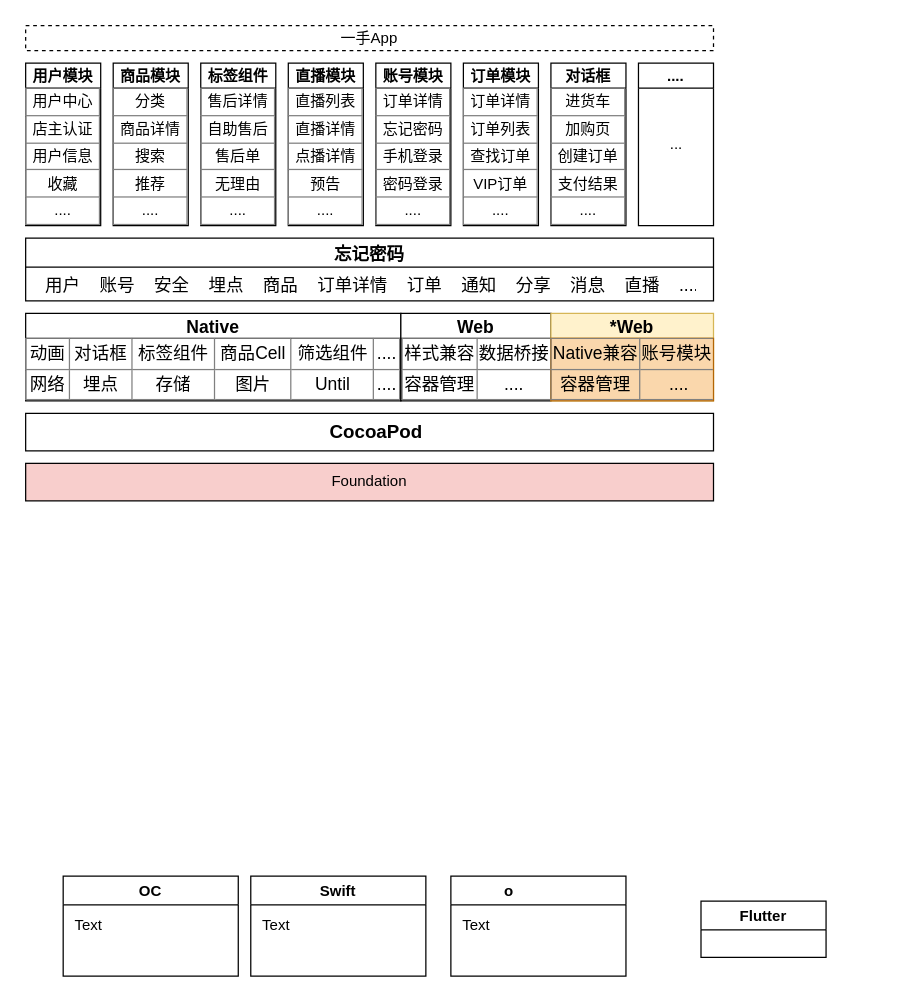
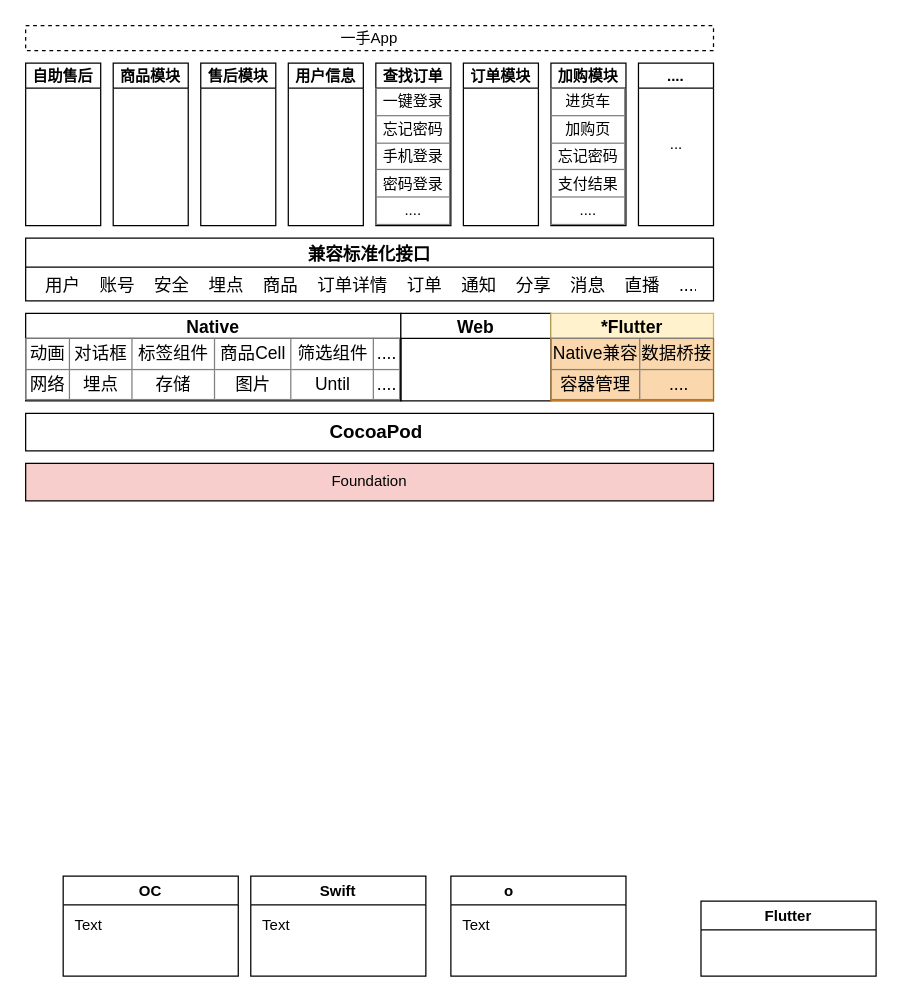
node "用户模块": label "用户模块" -> "自助售后"
node "标签组件": label "标签组件" -> "售后模块"
node "直播模块": label "直播模块" -> "用户信息"
node "账号模块": label "账号模块" -> "查找订单"
node "对话框": label "对话框" -> "加购模块"
node "订单详情 忘记密码 手机登录 密码登录 ....": label "订单详情 忘记密码 手机登录 密码登录 ...." -> "一键登录 忘记密码 手机登录 密码登录 ...."
node "进货车 加购页 创建订单 支付结果 ....": label "进货车 加购页 创建订单 支付结果 ...." -> "进货车 加购页 忘记密码 支付结果 ...."
node "用户中心 店主认证 用户信息 收藏 ....": removed
node "分类 商品详情 搜索 推荐 ....": removed
node "售后详情 自助售后 售后单 无理由 ....": removed
node "直播列表 直播详情 点播详情 预告 ....": removed
node "订单详情 订单列表 查找订单 VIP订单 ....": removed
node "忘记密码": label "忘记密码" -> "兼容标准化接口"
node "*Web": label "*Web" -> "*Flutter"
node "Native兼容 账号模块 容器管理 ....": label "Native兼容 账号模块 容器管理 ...." -> "Native兼容 数据桥接 容器管理 ...."
node "样式兼容 数据桥接 容器管理 ....": removed
node "Flutter": size 125x56 -> 175x75
